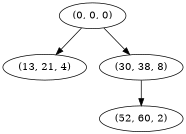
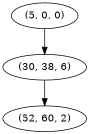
node "(0, 0, 0)": label "(0, 0, 0)" -> "(5, 0, 0)"
node "(13, 21, 4)": removed
node "(30, 38, 8)": label "(30, 38, 8)" -> "(30, 38, 6)"
